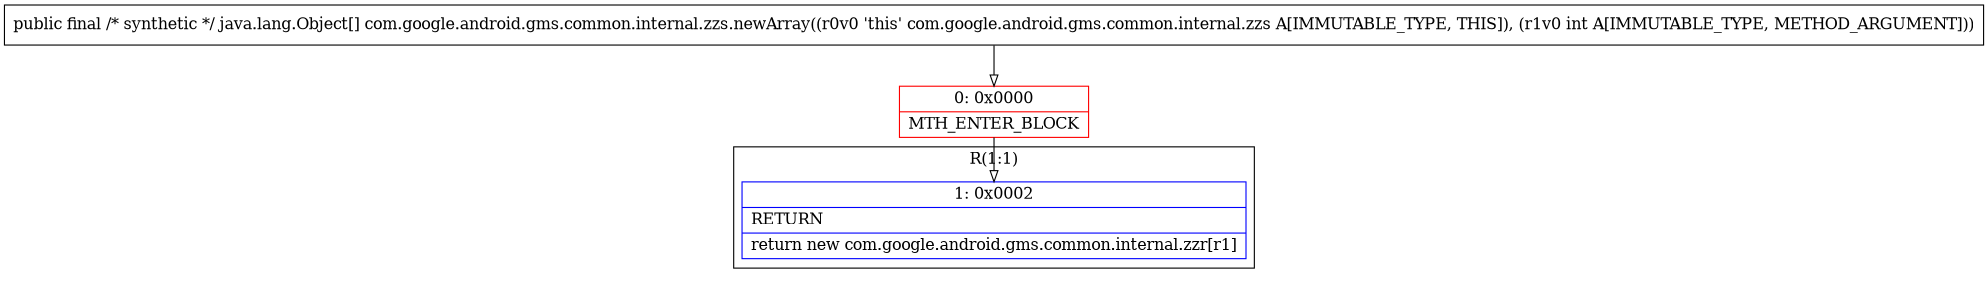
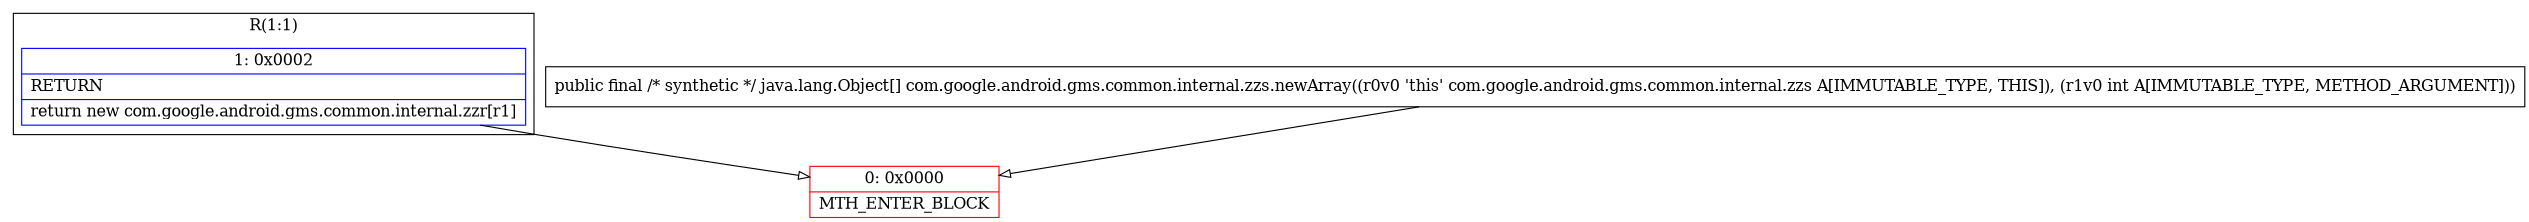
edge "0: 0x0000" -> "1: 0x0002": reversed
